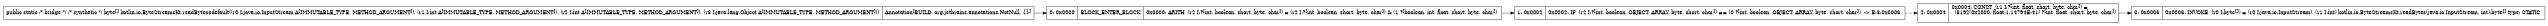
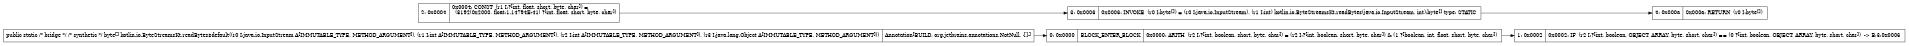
node "4: 0x000a": added
edge "1: 0x0002" -> "2: 0x0004": removed
